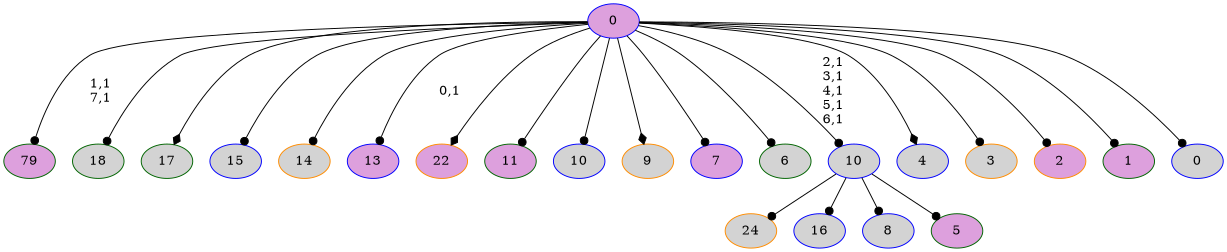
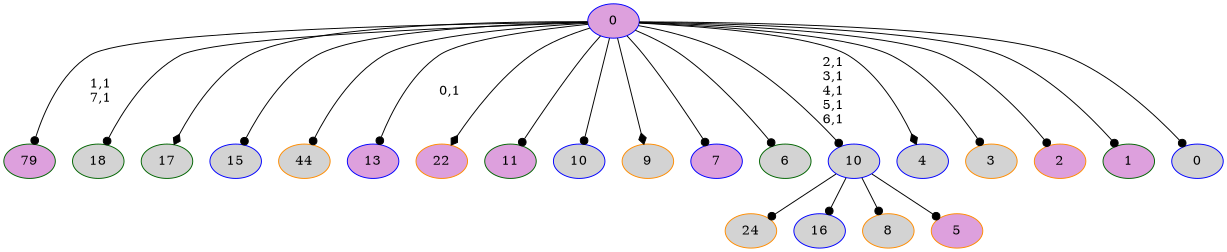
node "14": label "14" -> "44"
node "8": color blue -> darkorange
node "5": color darkgreen -> darkorange
